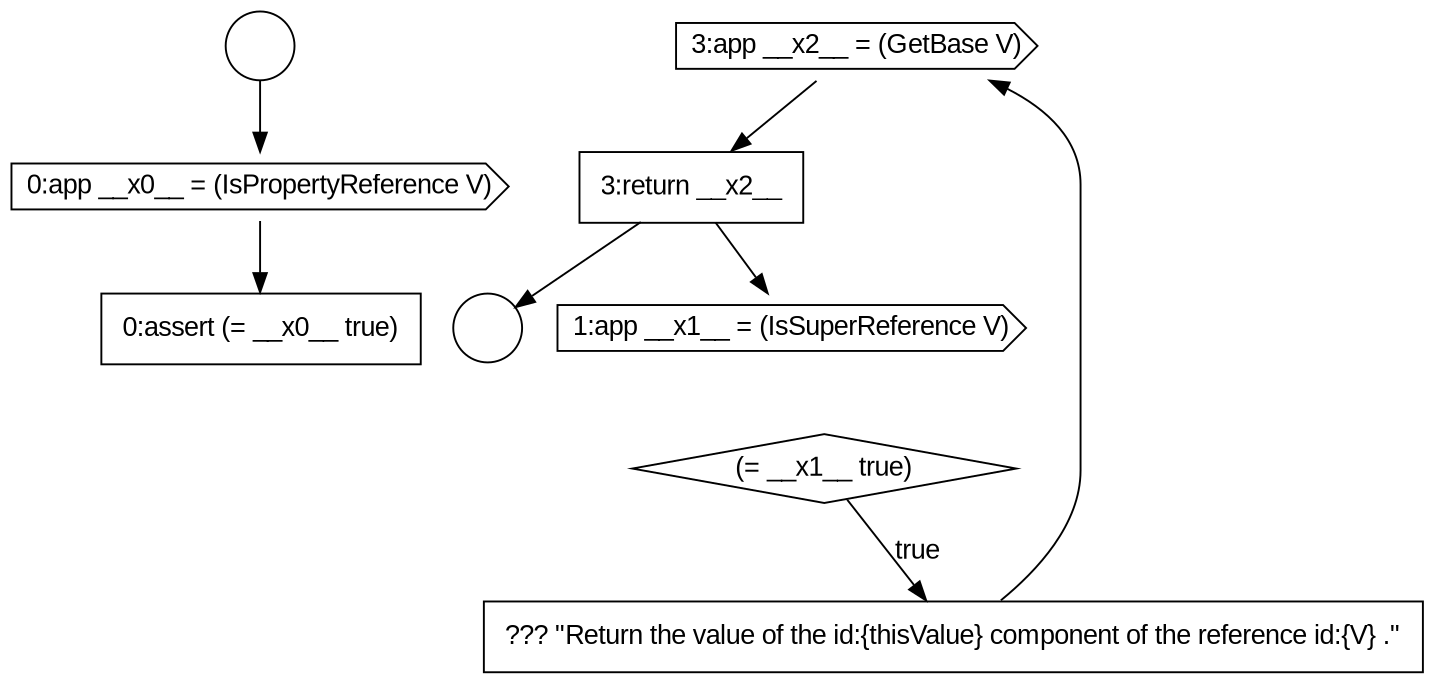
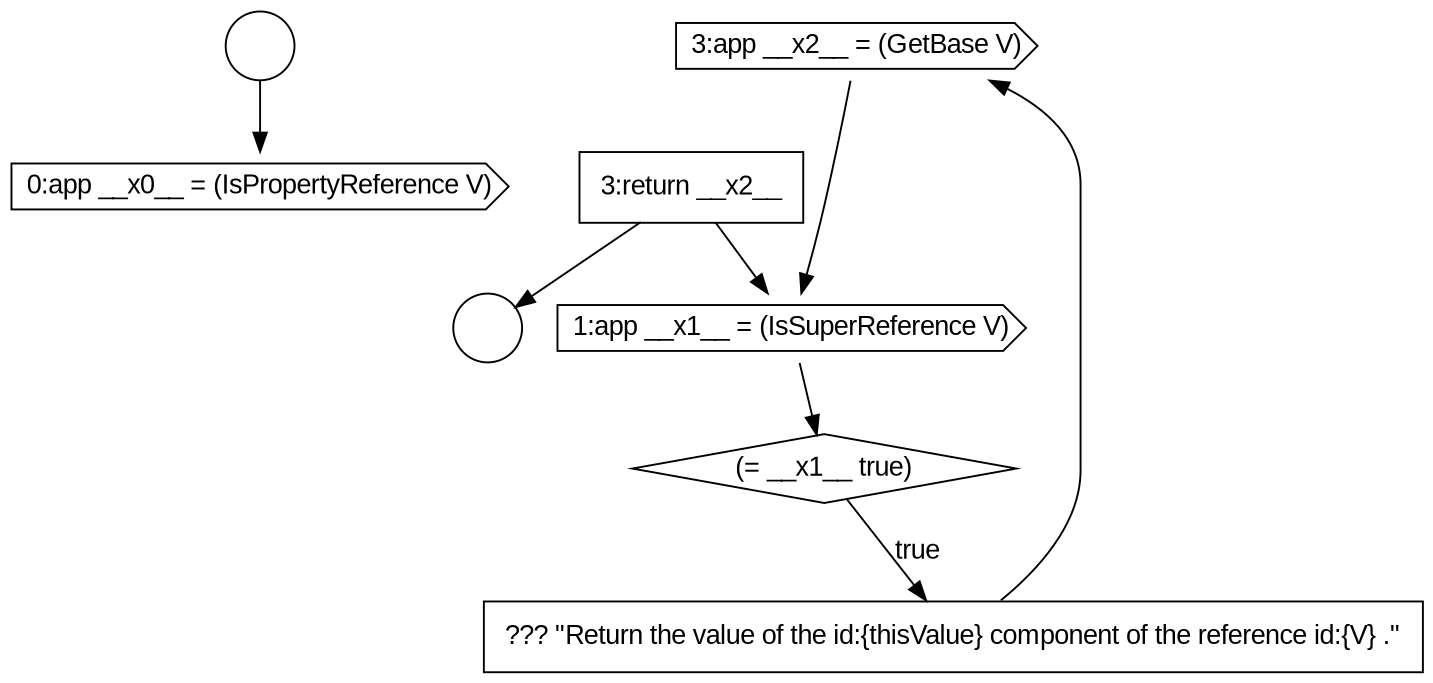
edge "3:app __x2__ = (GetBase V)" -> "3:return __x2__": now "3:app __x2__ = (GetBase V)" -> "1:app __x1__ = (IsSuperReference V)"
node "0:assert (= __x0__ true)": removed
edge "1:app __x1__ = (IsSuperReference V)" -> "(= __x1__ true)": added
